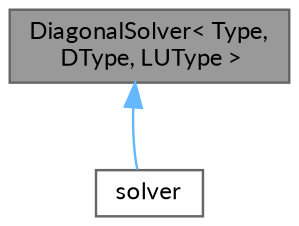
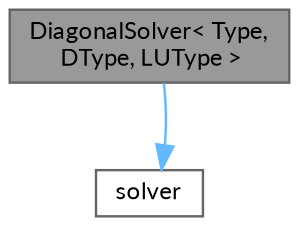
edge "solver" -> "DiagonalSolver< Type, DType, LUType >": reversed
